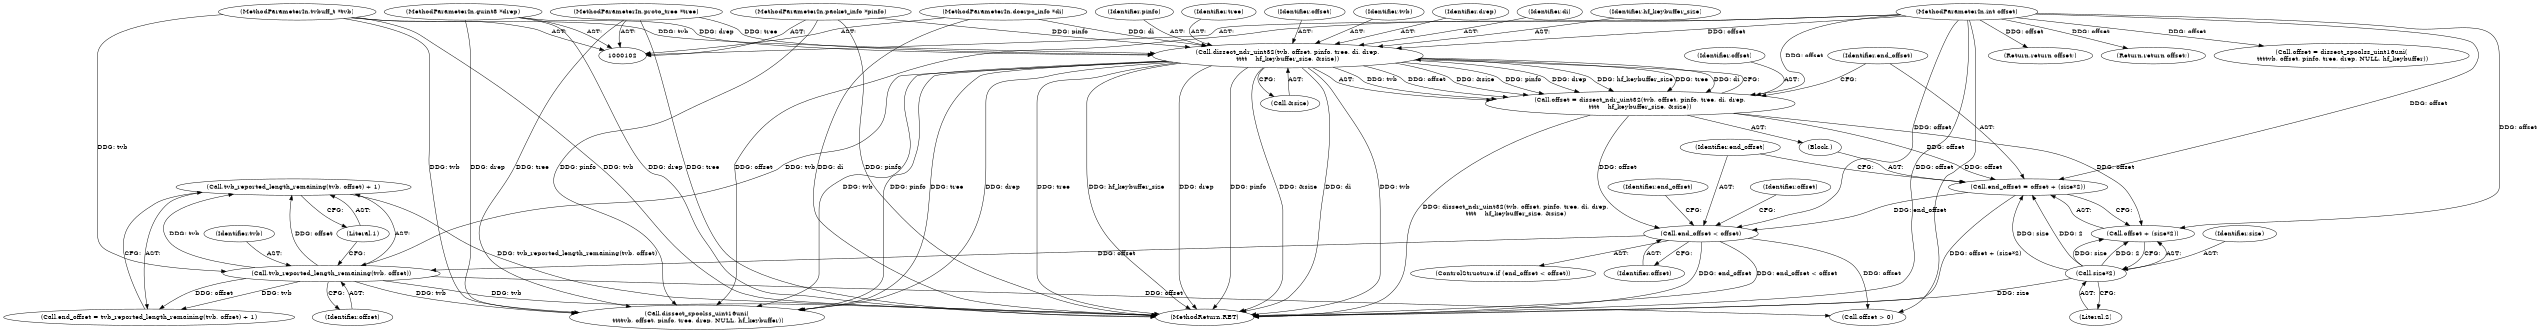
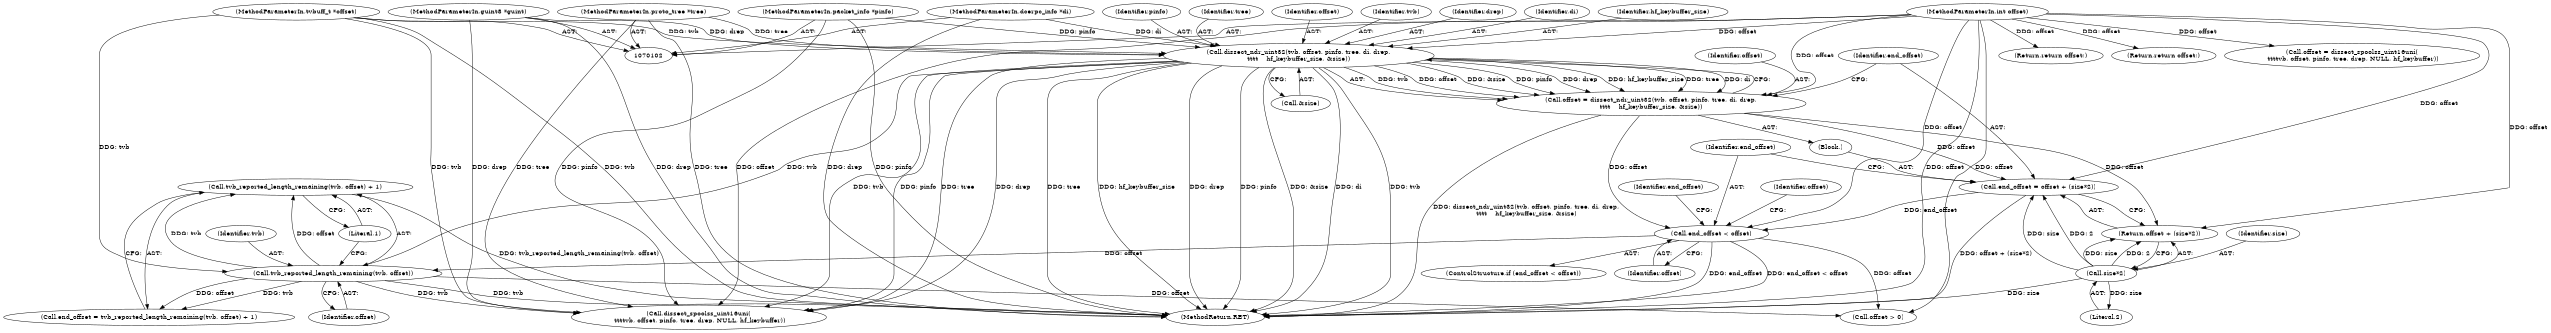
node "(MethodParameterIn,tvbuff_t *tvb)": label "(MethodParameterIn,tvbuff_t *tvb)" -> "(MethodParameterIn,tvbuff_t *offset)"
node "(MethodParameterIn,guint8 *drep)": label "(MethodParameterIn,guint8 *drep)" -> "(MethodParameterIn,guint8 *guint)"
node "1000102": label "1000102" -> "1070102"
edge "(MethodParameterIn,dcerpc_info *di)" -> "(MethodReturn,RET)": label "DDG: di" -> "DDG: drep"
node "(Call,offset + (size*2))": label "(Call,offset + (size*2))" -> "(Return,offset + (size*2))"
edge "(Call,size*2)" -> "(Literal,2)": label "CFG: " -> "DDG: size"
